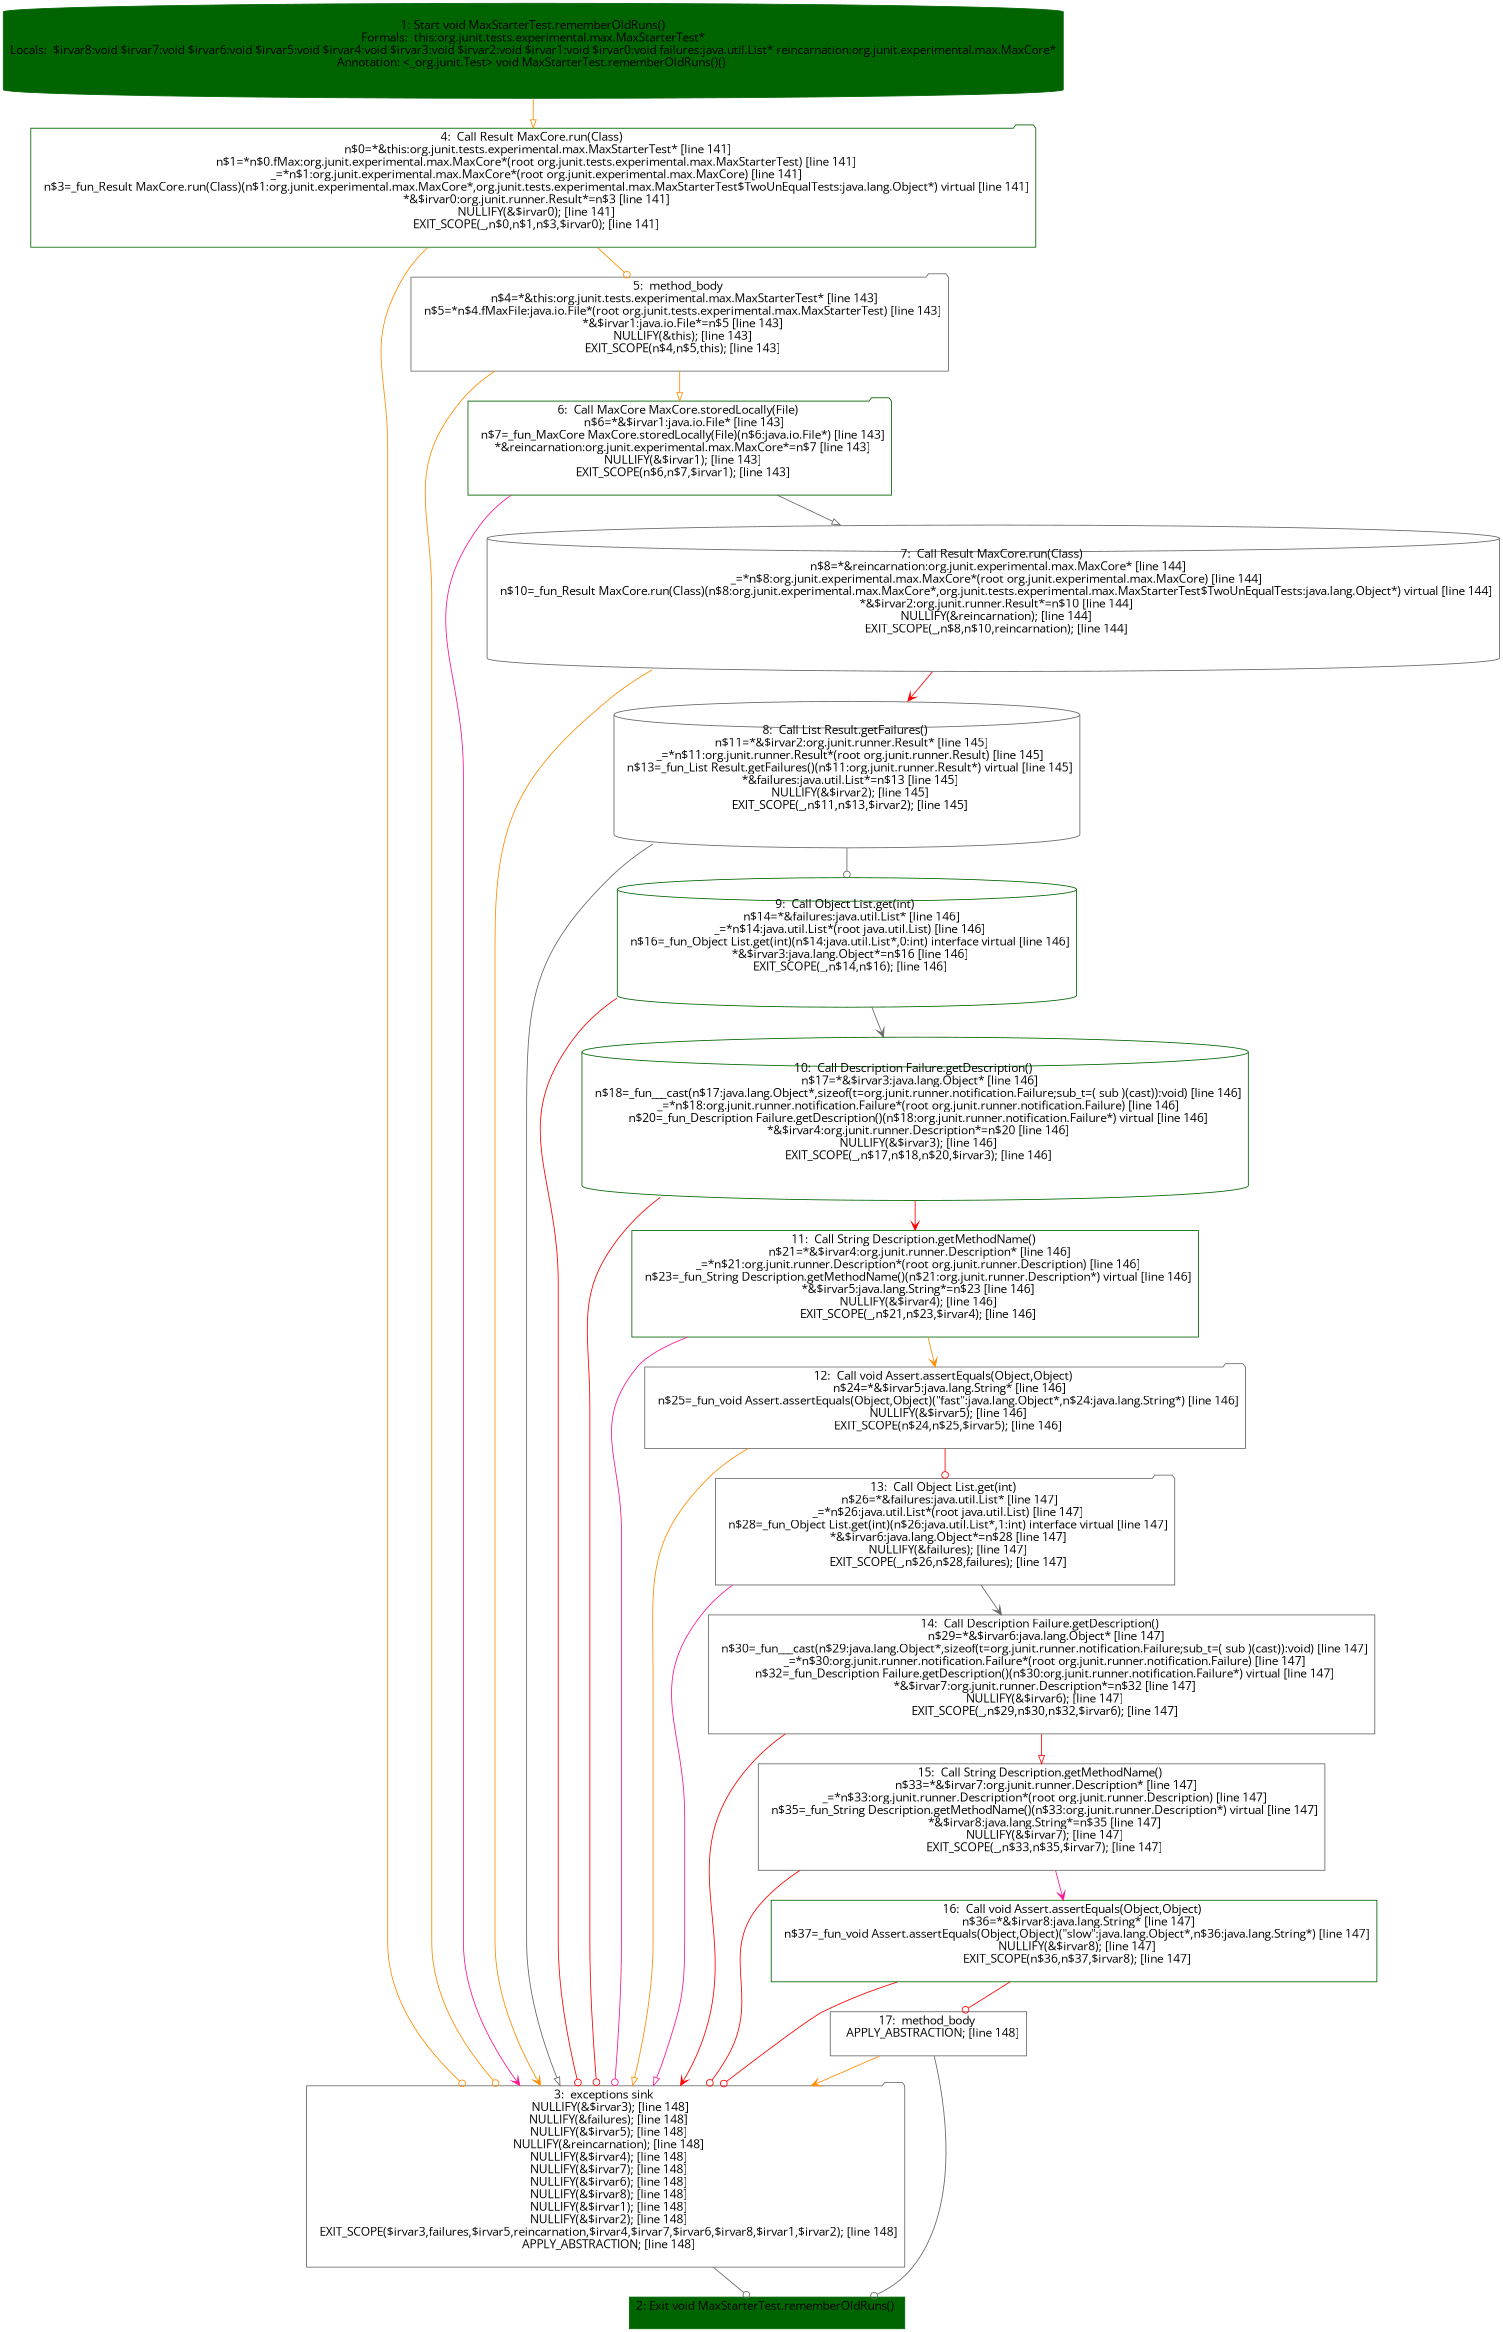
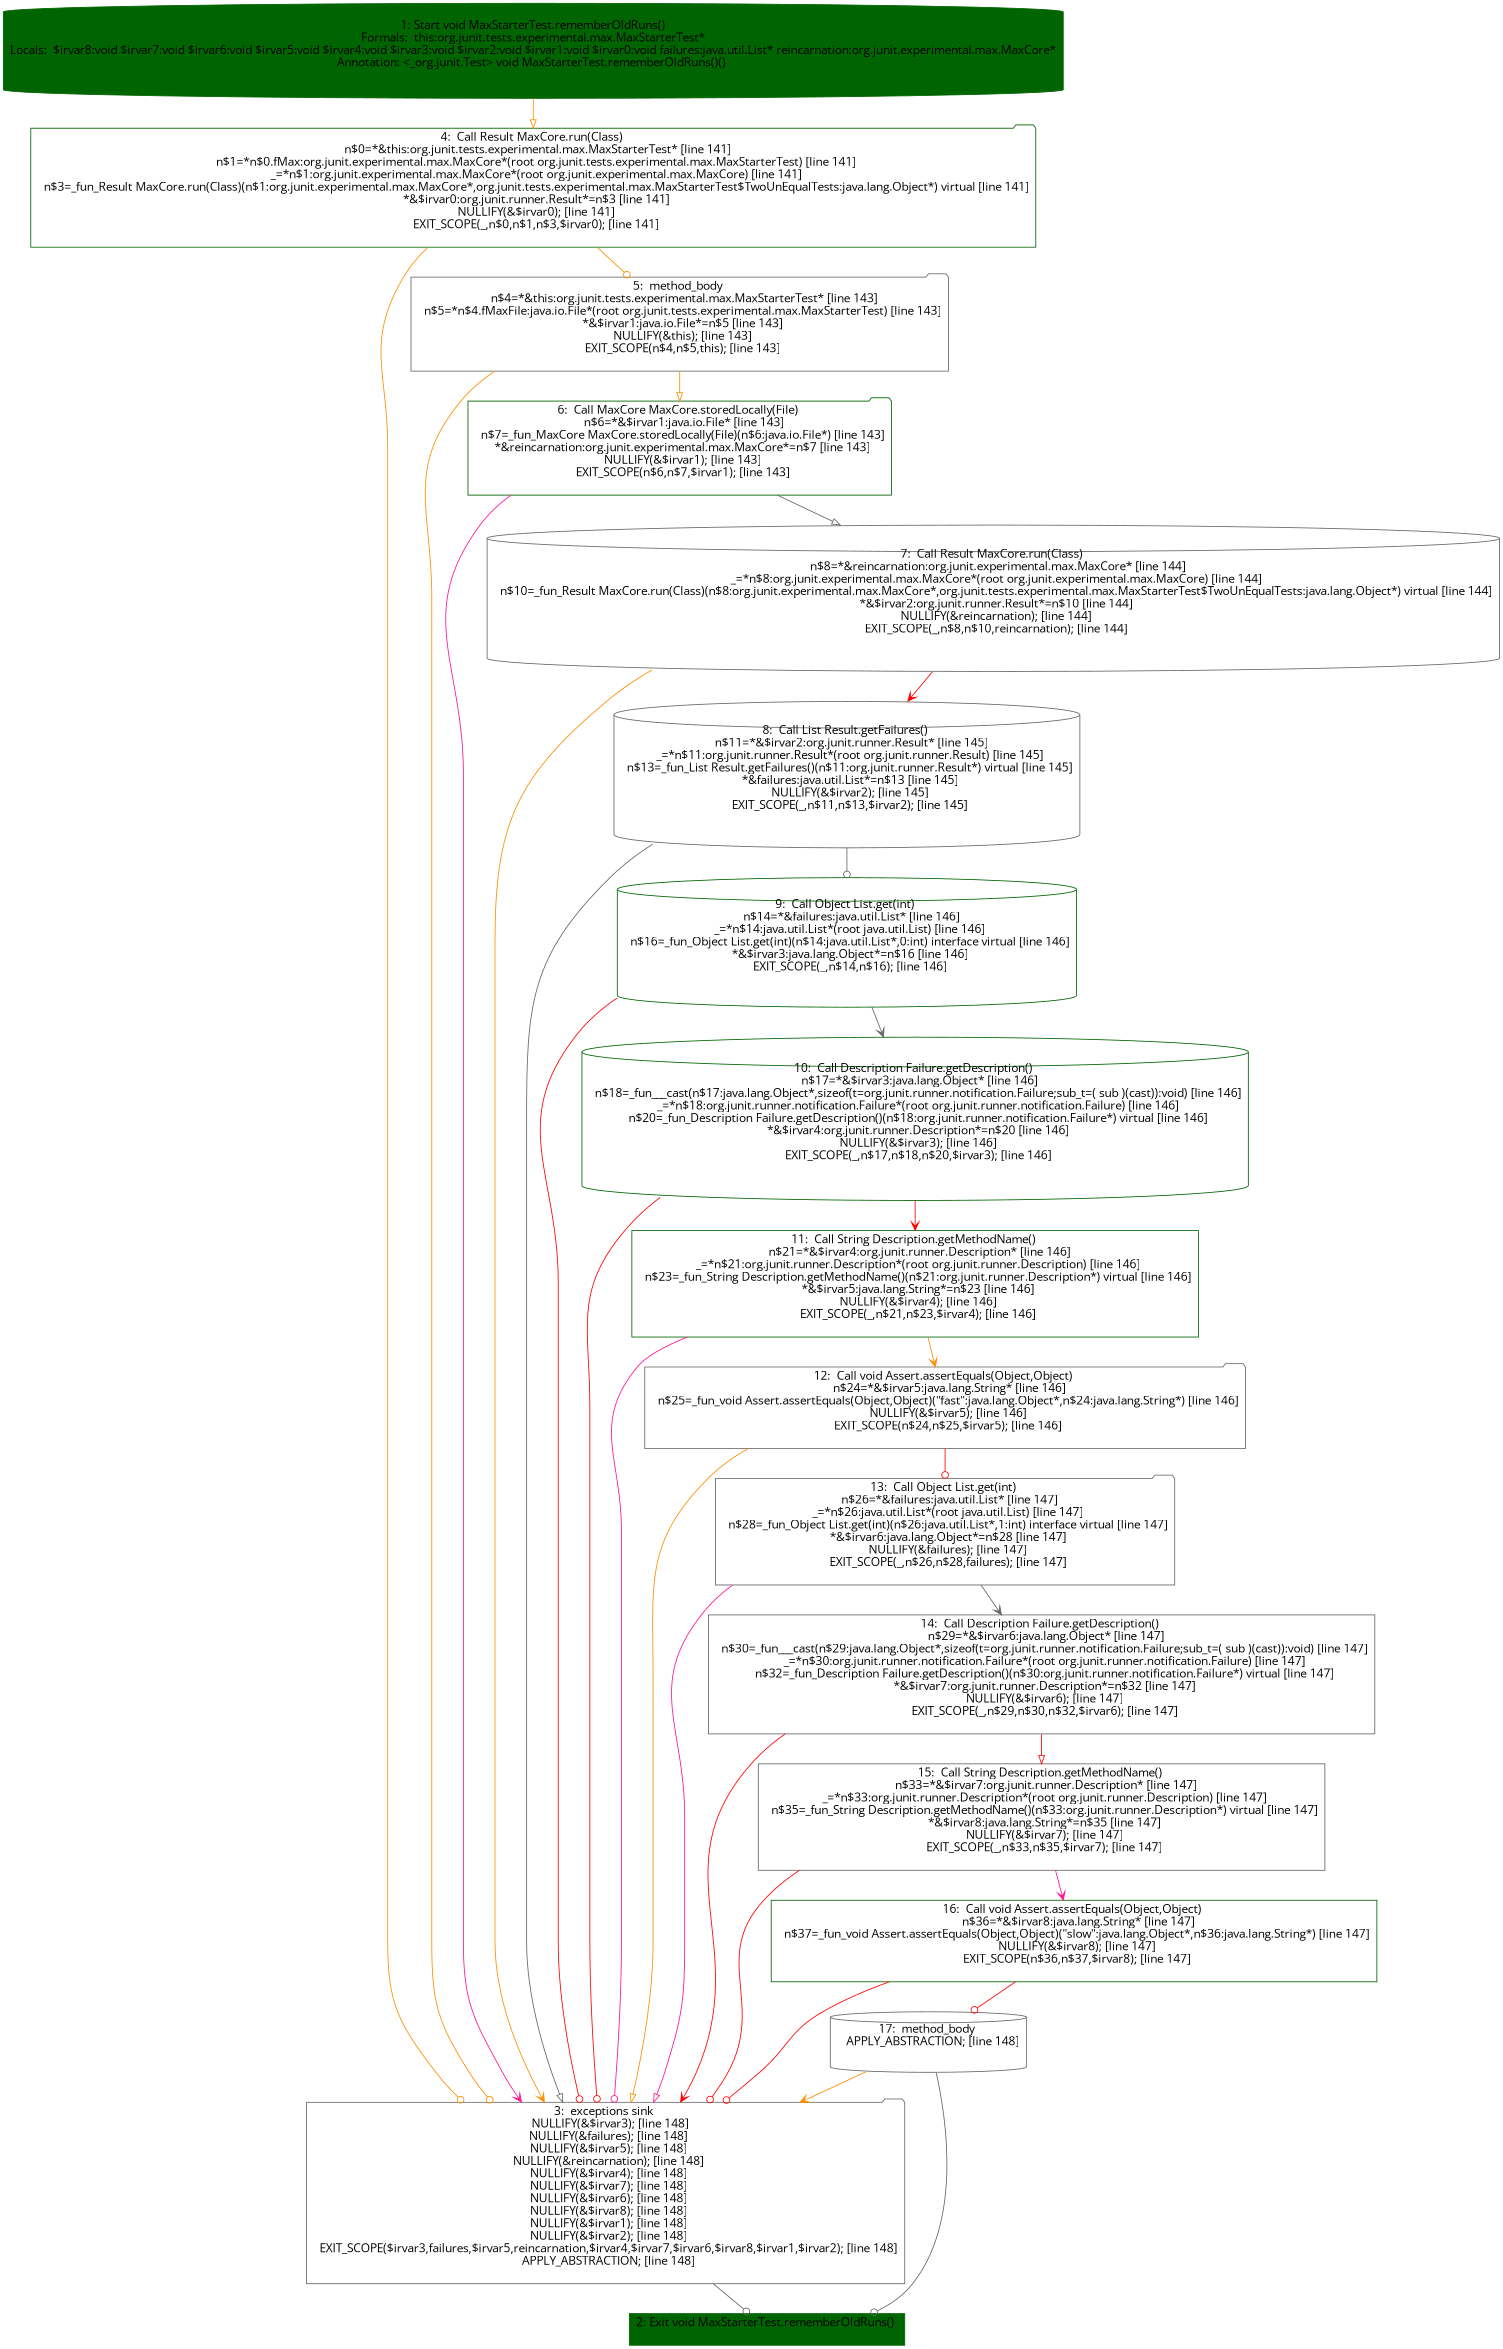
node "17:  method_body APPLY_ABSTRACTION; [line 148]": shape box -> cylinder
